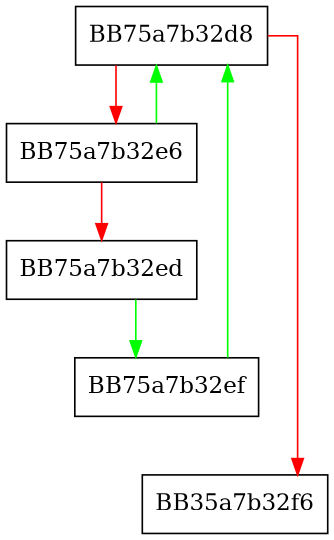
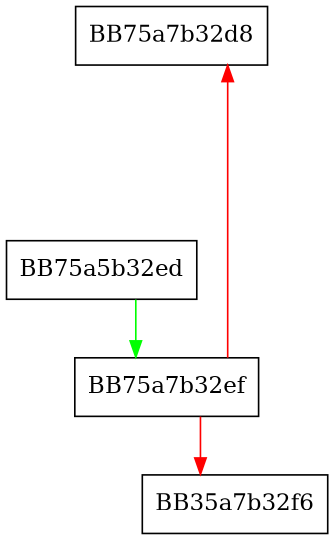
node "BB75a7b32e6": removed
edge "BB75a7b32ef" -> "BB75a7b32d8": color green -> red
edge "BB75a7b32d8" -> "BB35a7b32f6": now "BB75a7b32ef" -> "BB35a7b32f6"
node "BB75a7b32ed": label "BB75a7b32ed" -> "BB75a5b32ed"
